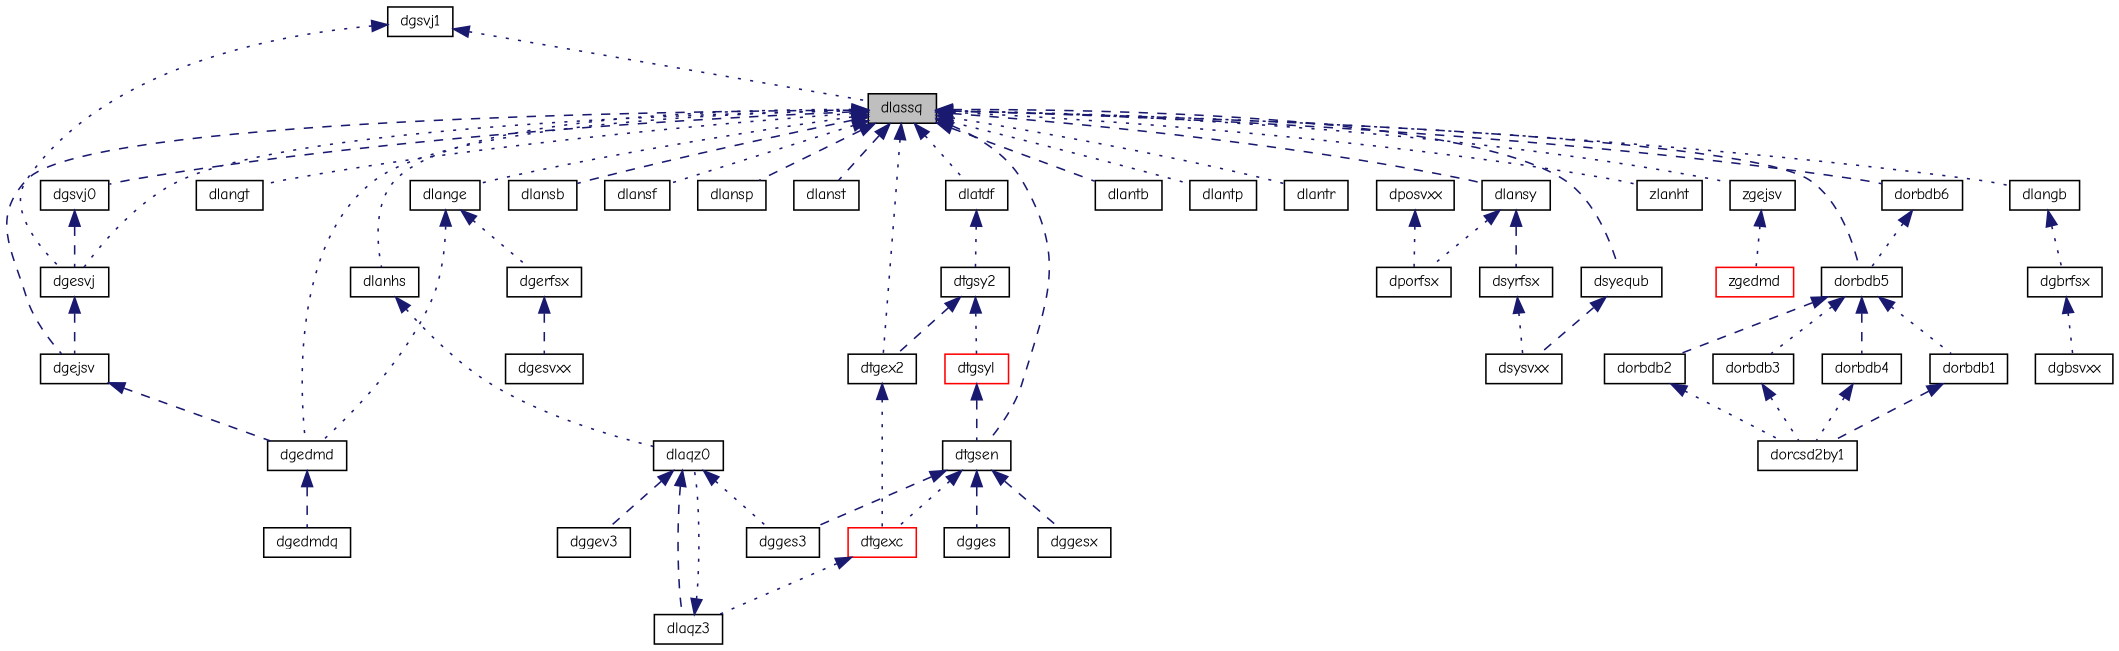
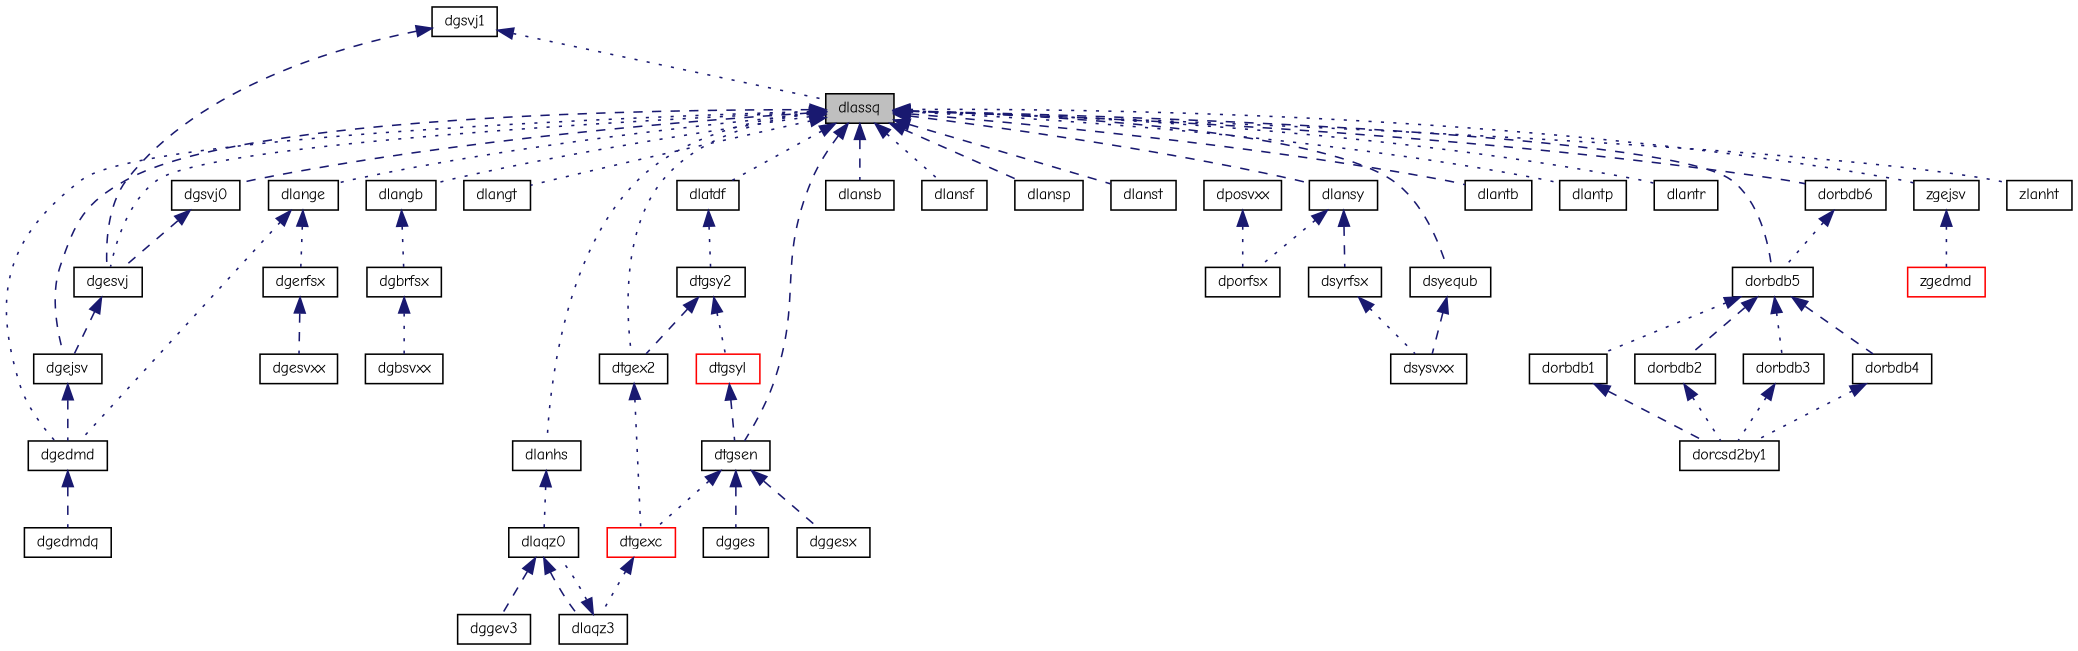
edge "dgesvj" -> "dgsvj1": style dotted -> dashed
node "dgges3": removed
